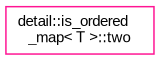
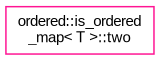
node "detail::is_ordered _map< T >::two": label "detail::is_ordered _map< T >::two" -> "ordered::is_ordered _map< T >::two"
